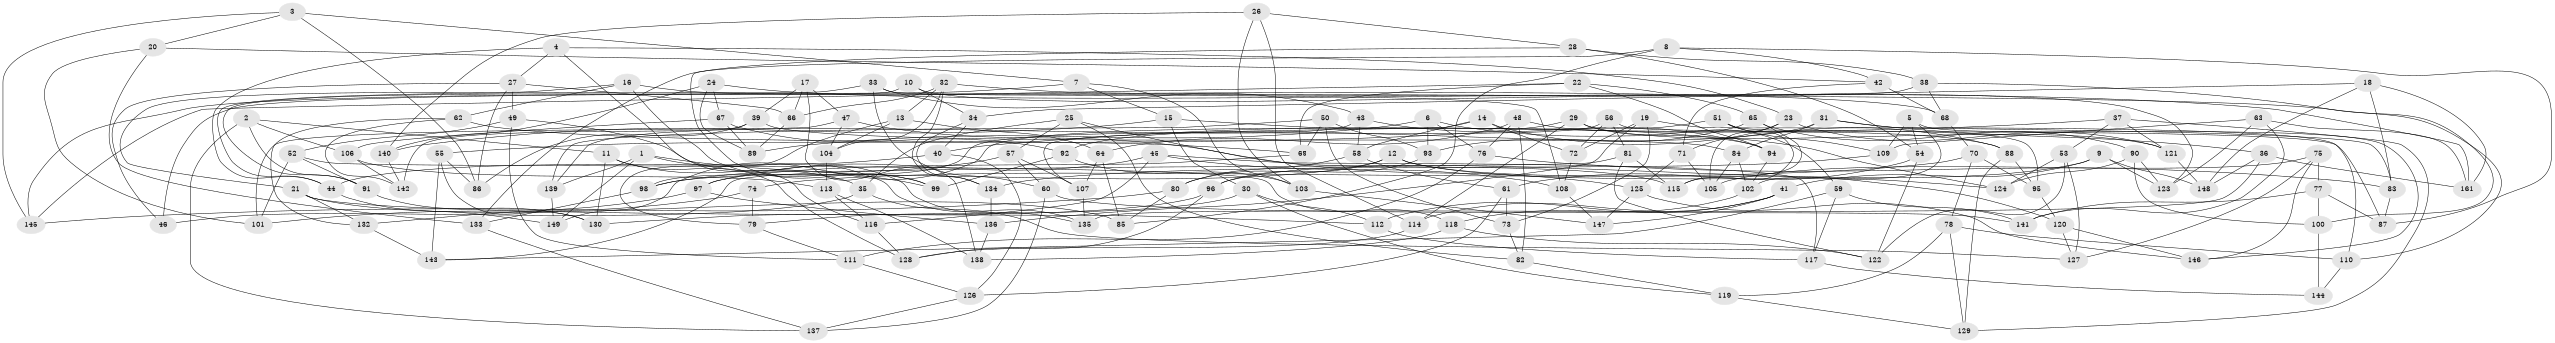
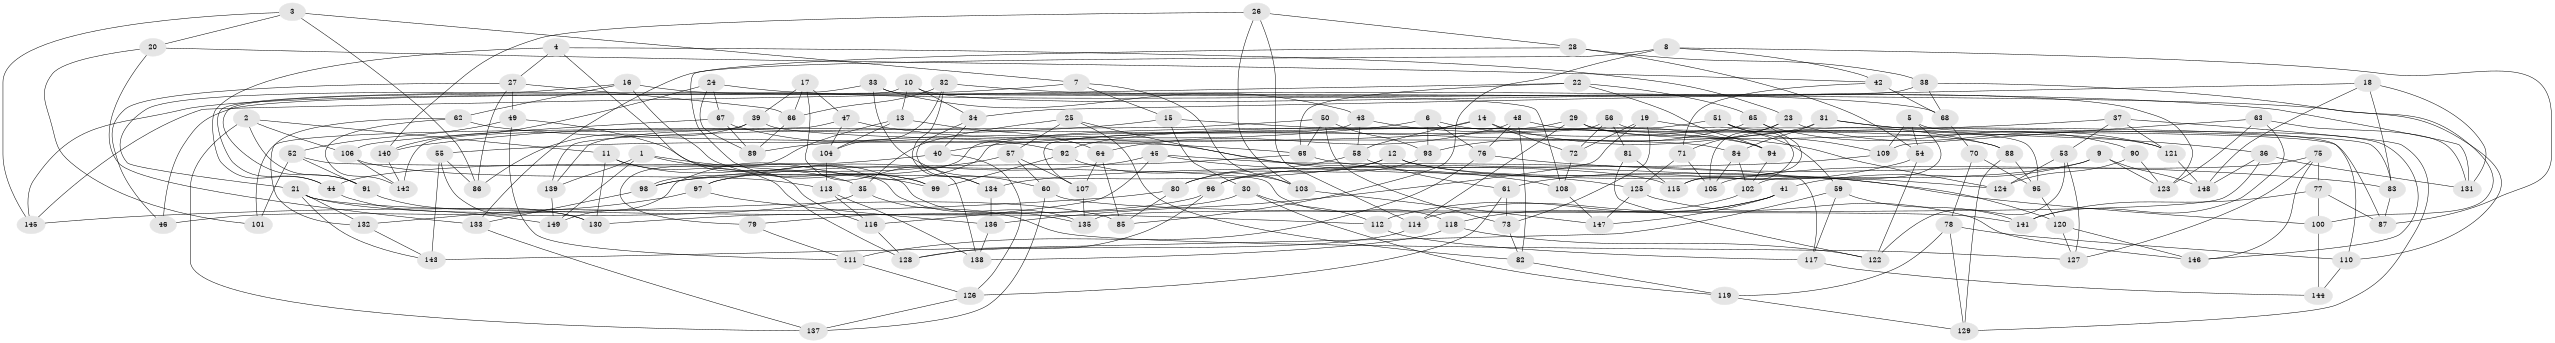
edge "32" -- "13": now "10" -- "13"
edge "81" -- "143": now "21" -- "143"
node "74": removed
node "161": label "161" -> "131"
edge "90" -- "100": now "69" -- "100"
